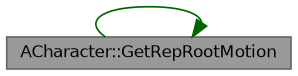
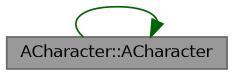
node "ACharacter::GetRepRootMotion": label "ACharacter::GetRepRootMotion" -> "ACharacter::ACharacter"
